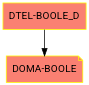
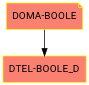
edge "DTEL-BOOLE_D" -> "DOMA-BOOLE": reversed
